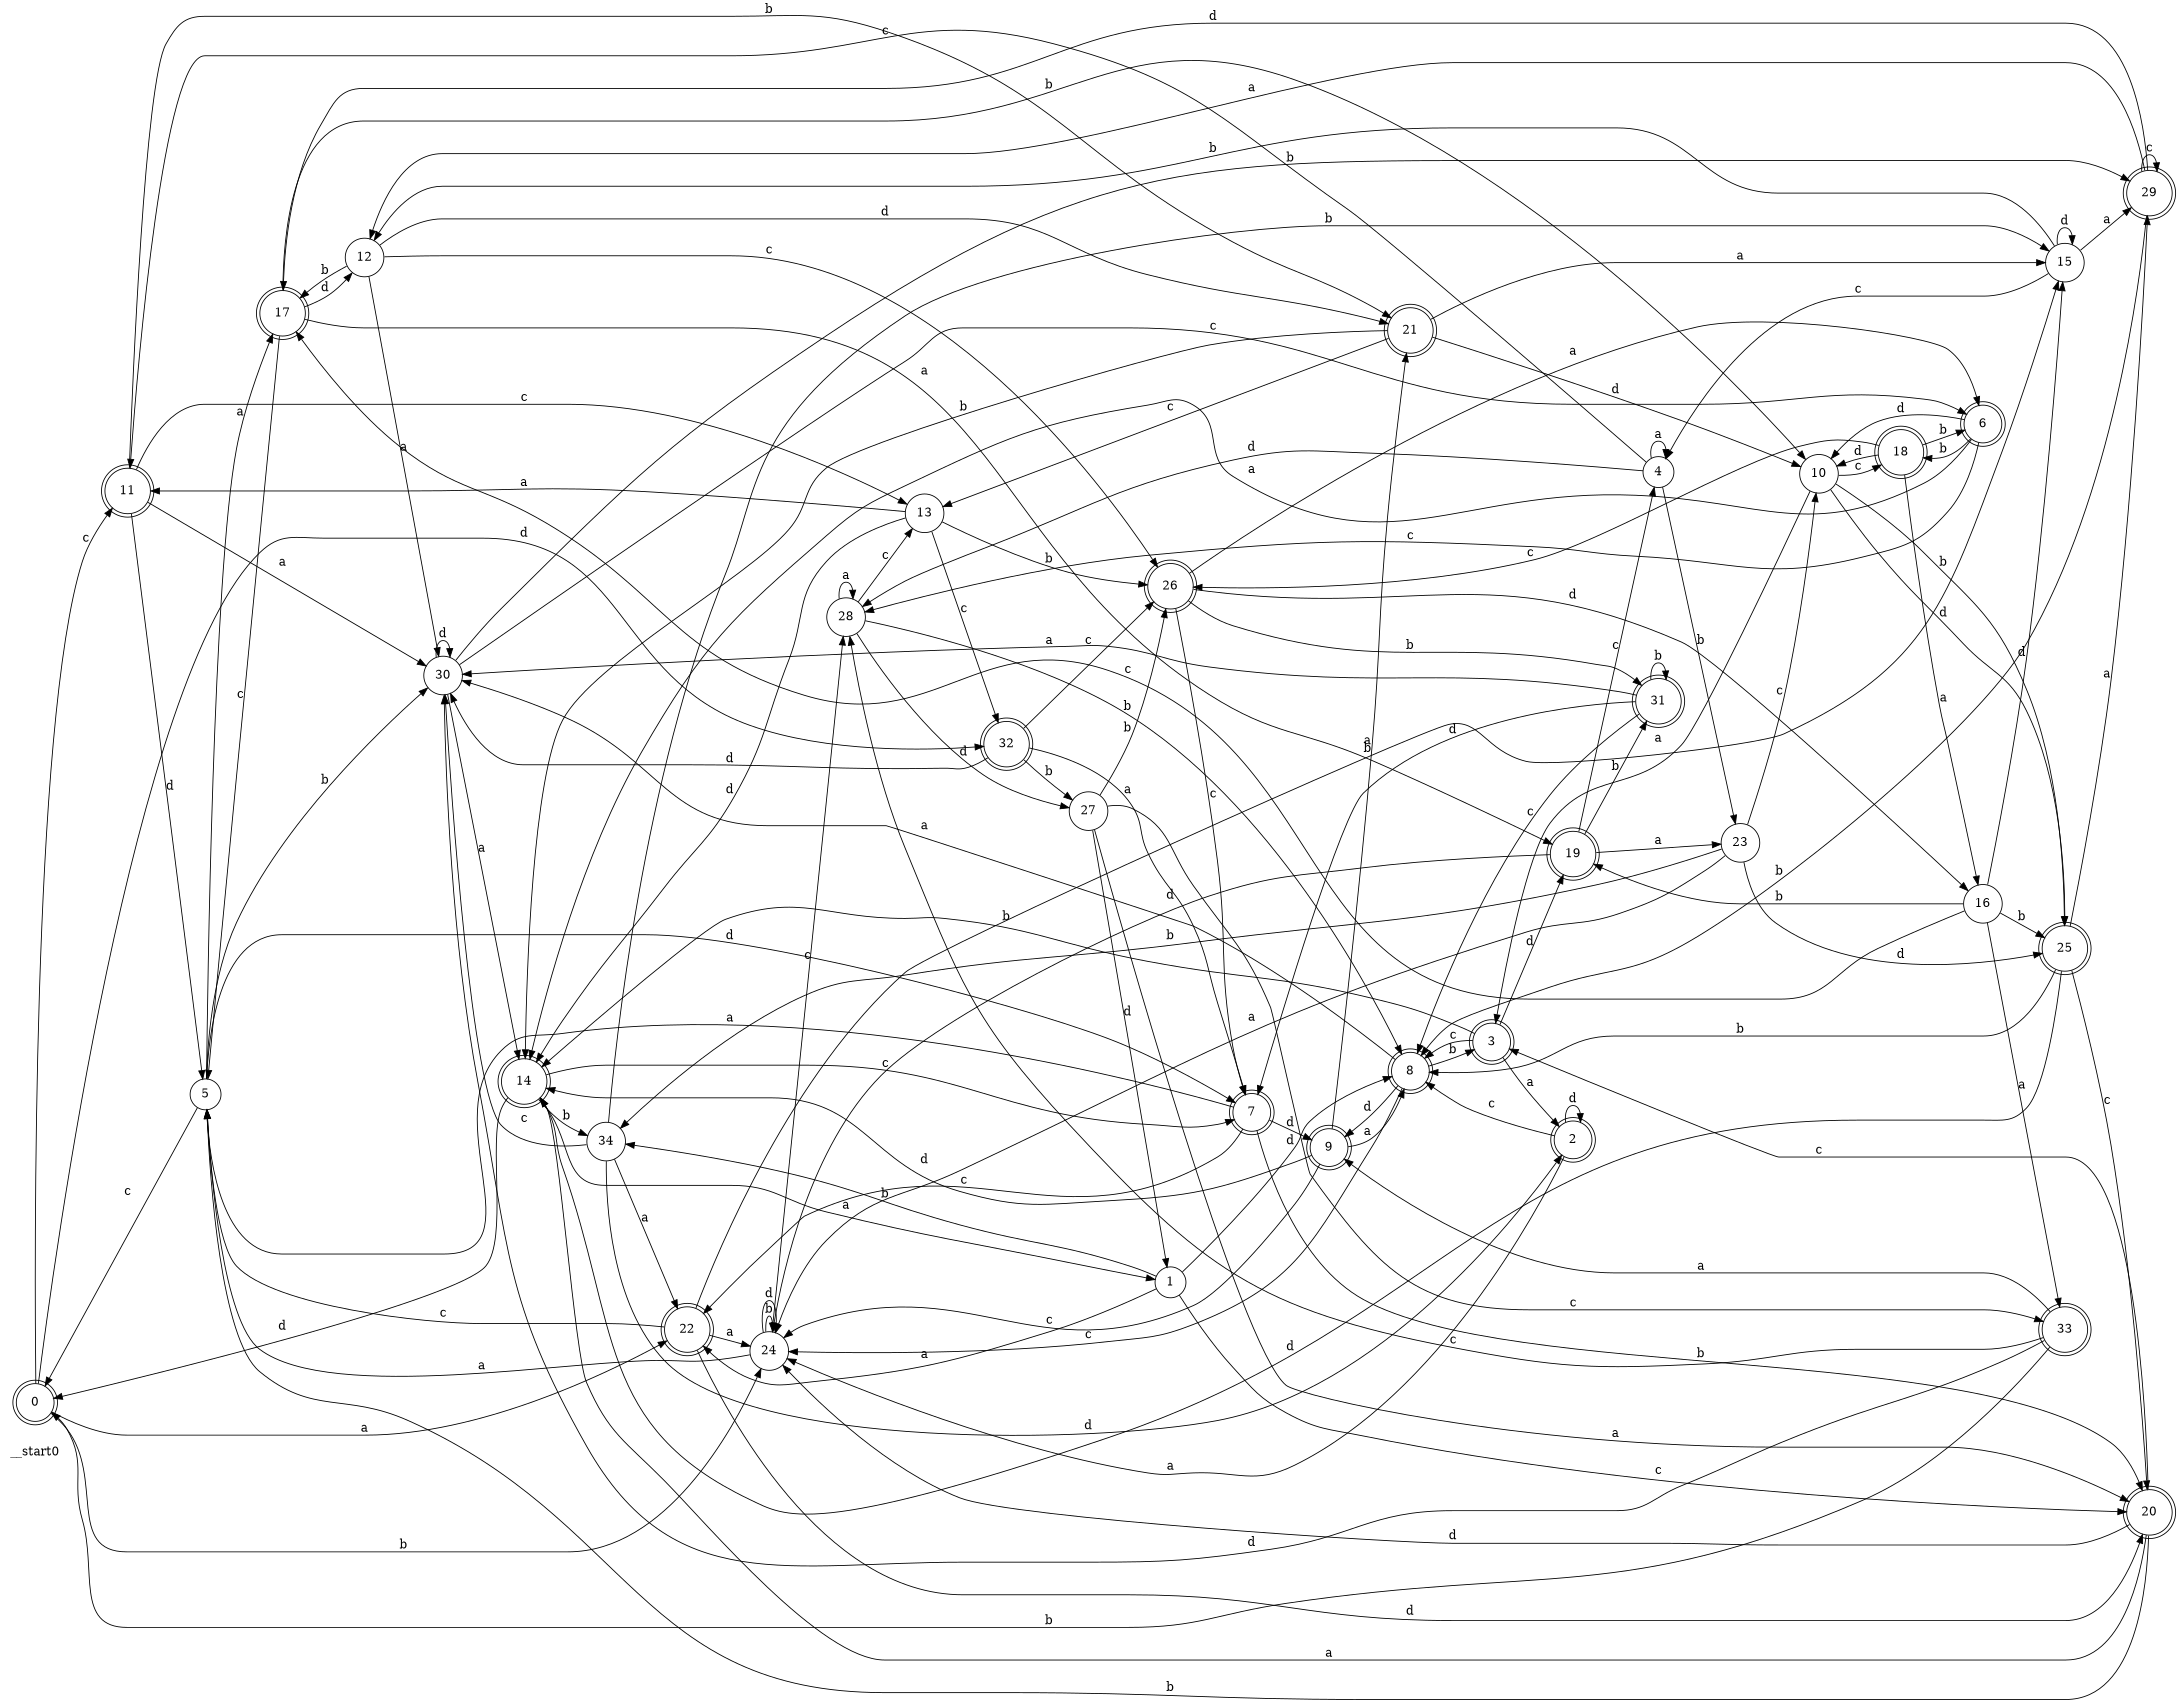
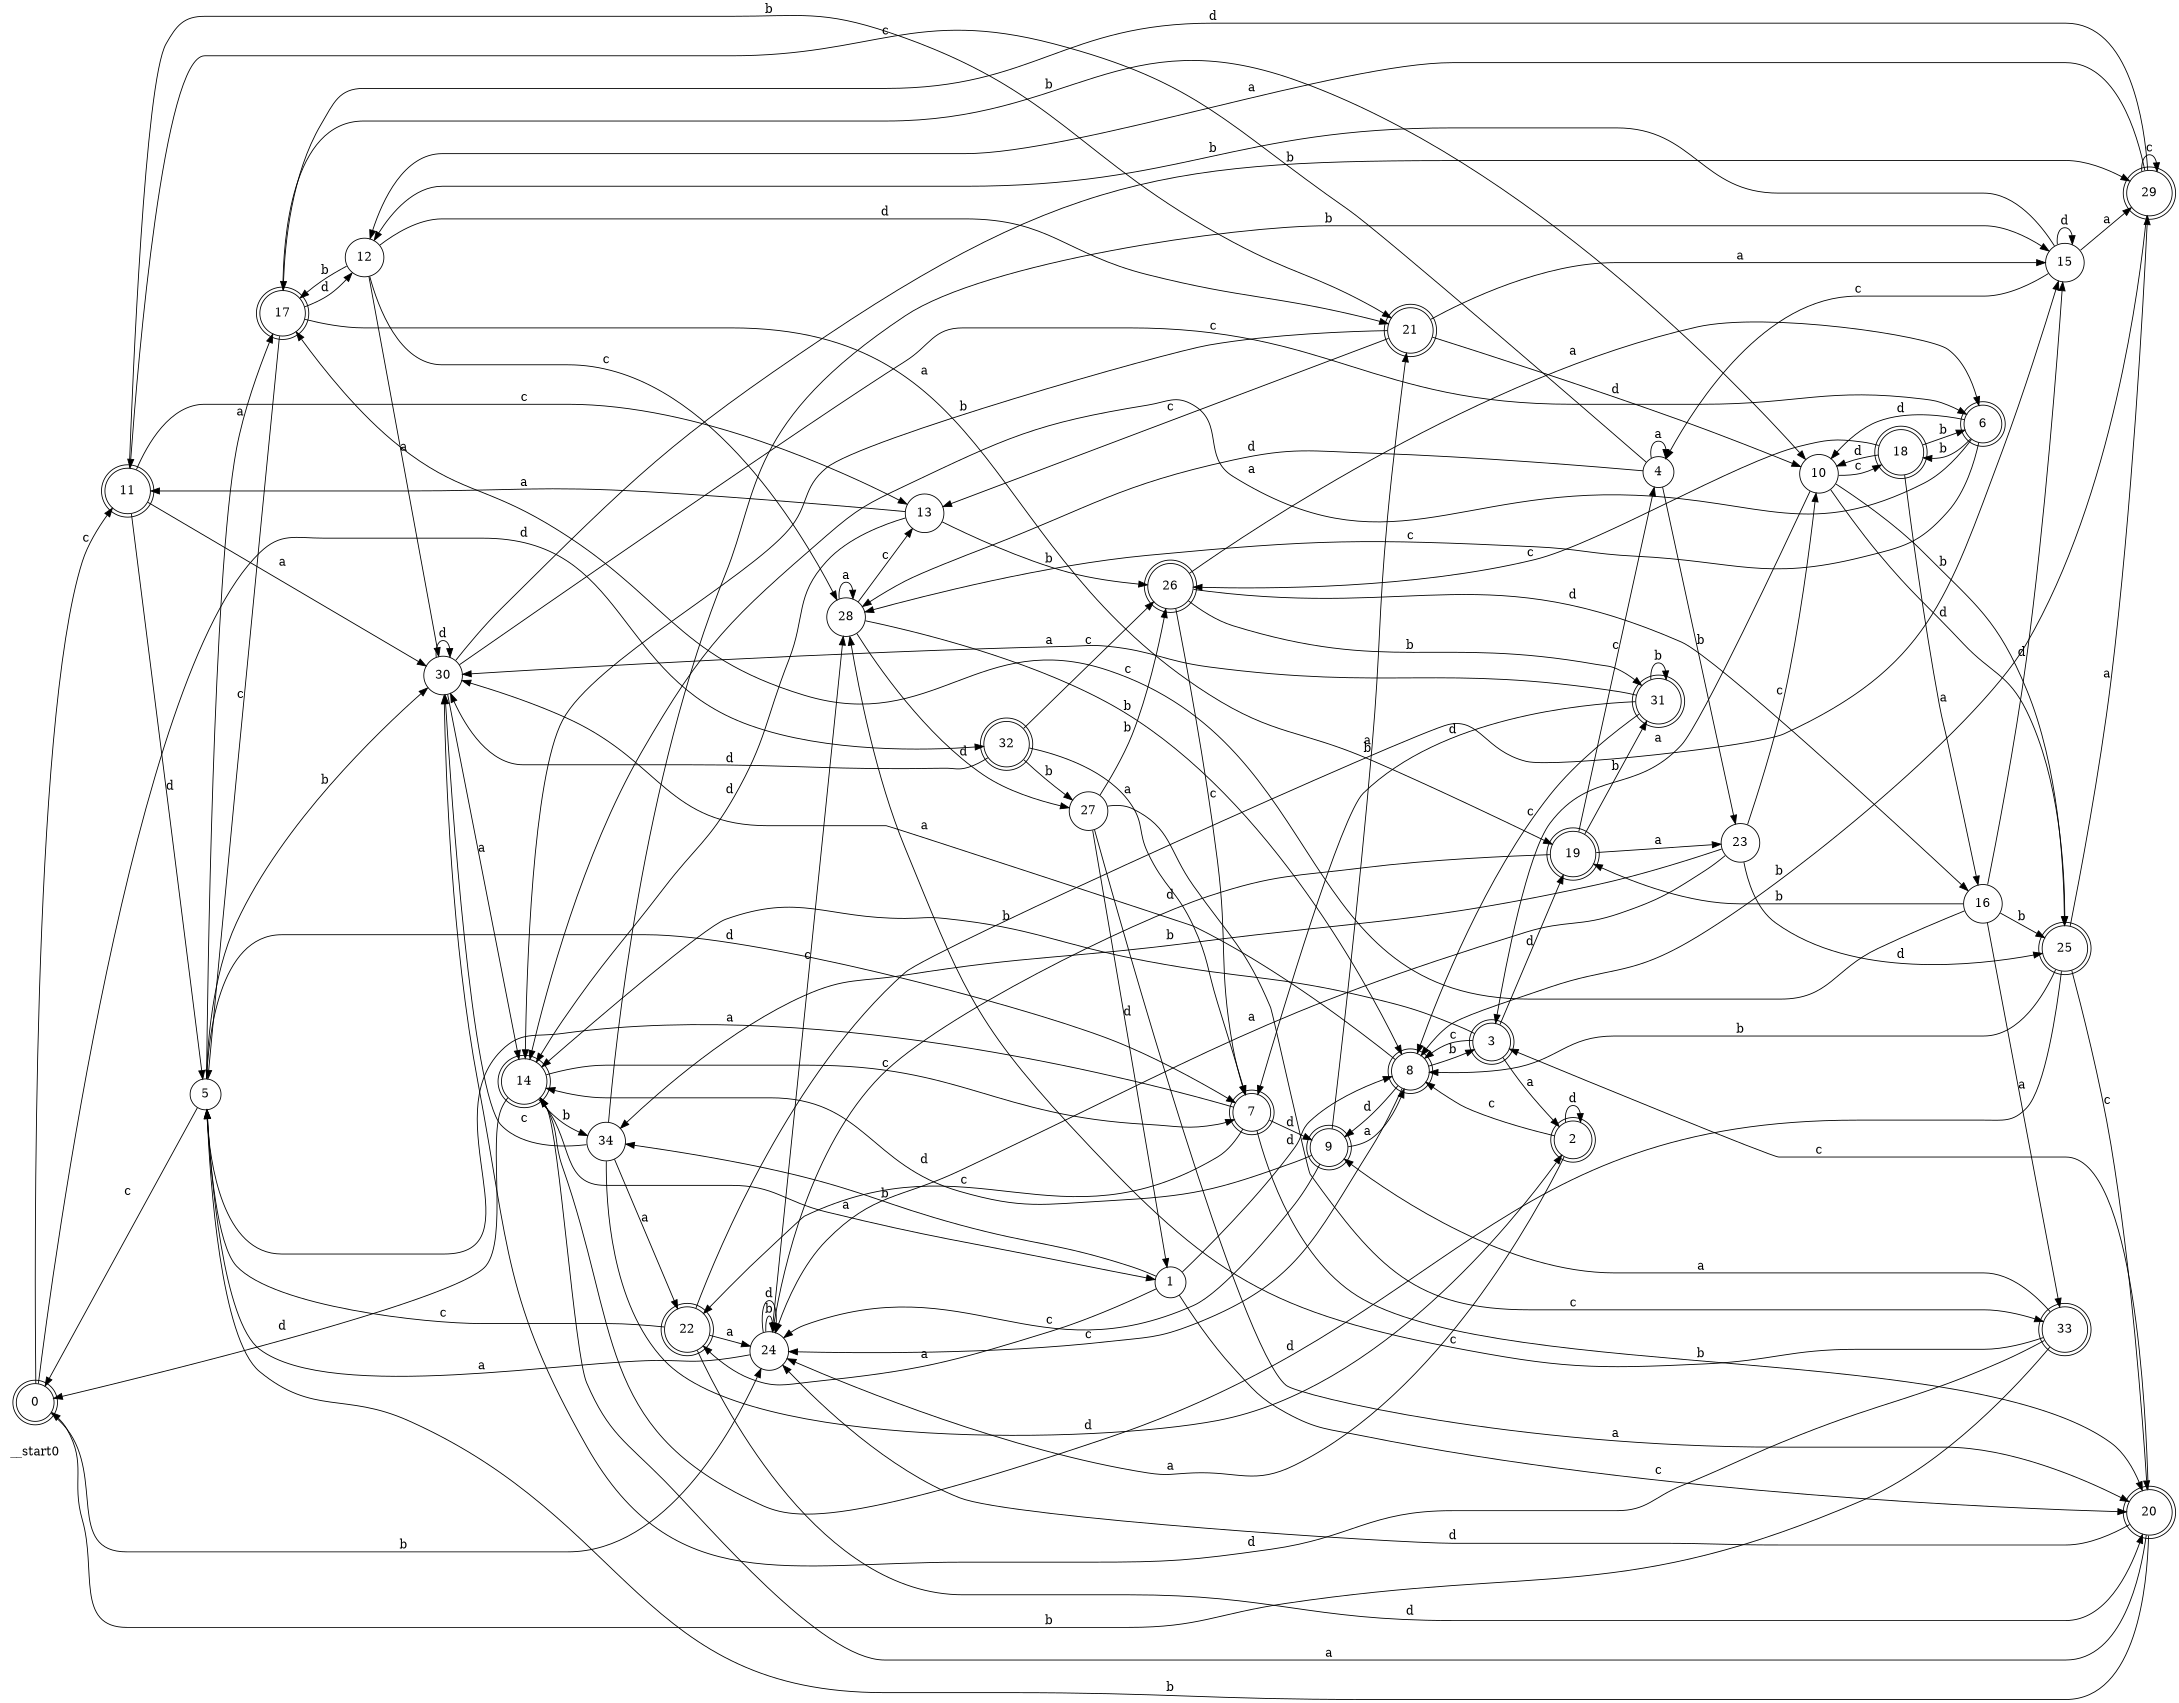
edge "12" -> "26": now "12" -> "28"
edge "13" -> "32": removed, label "c"
edge "0" -> "22": removed, label "a"
